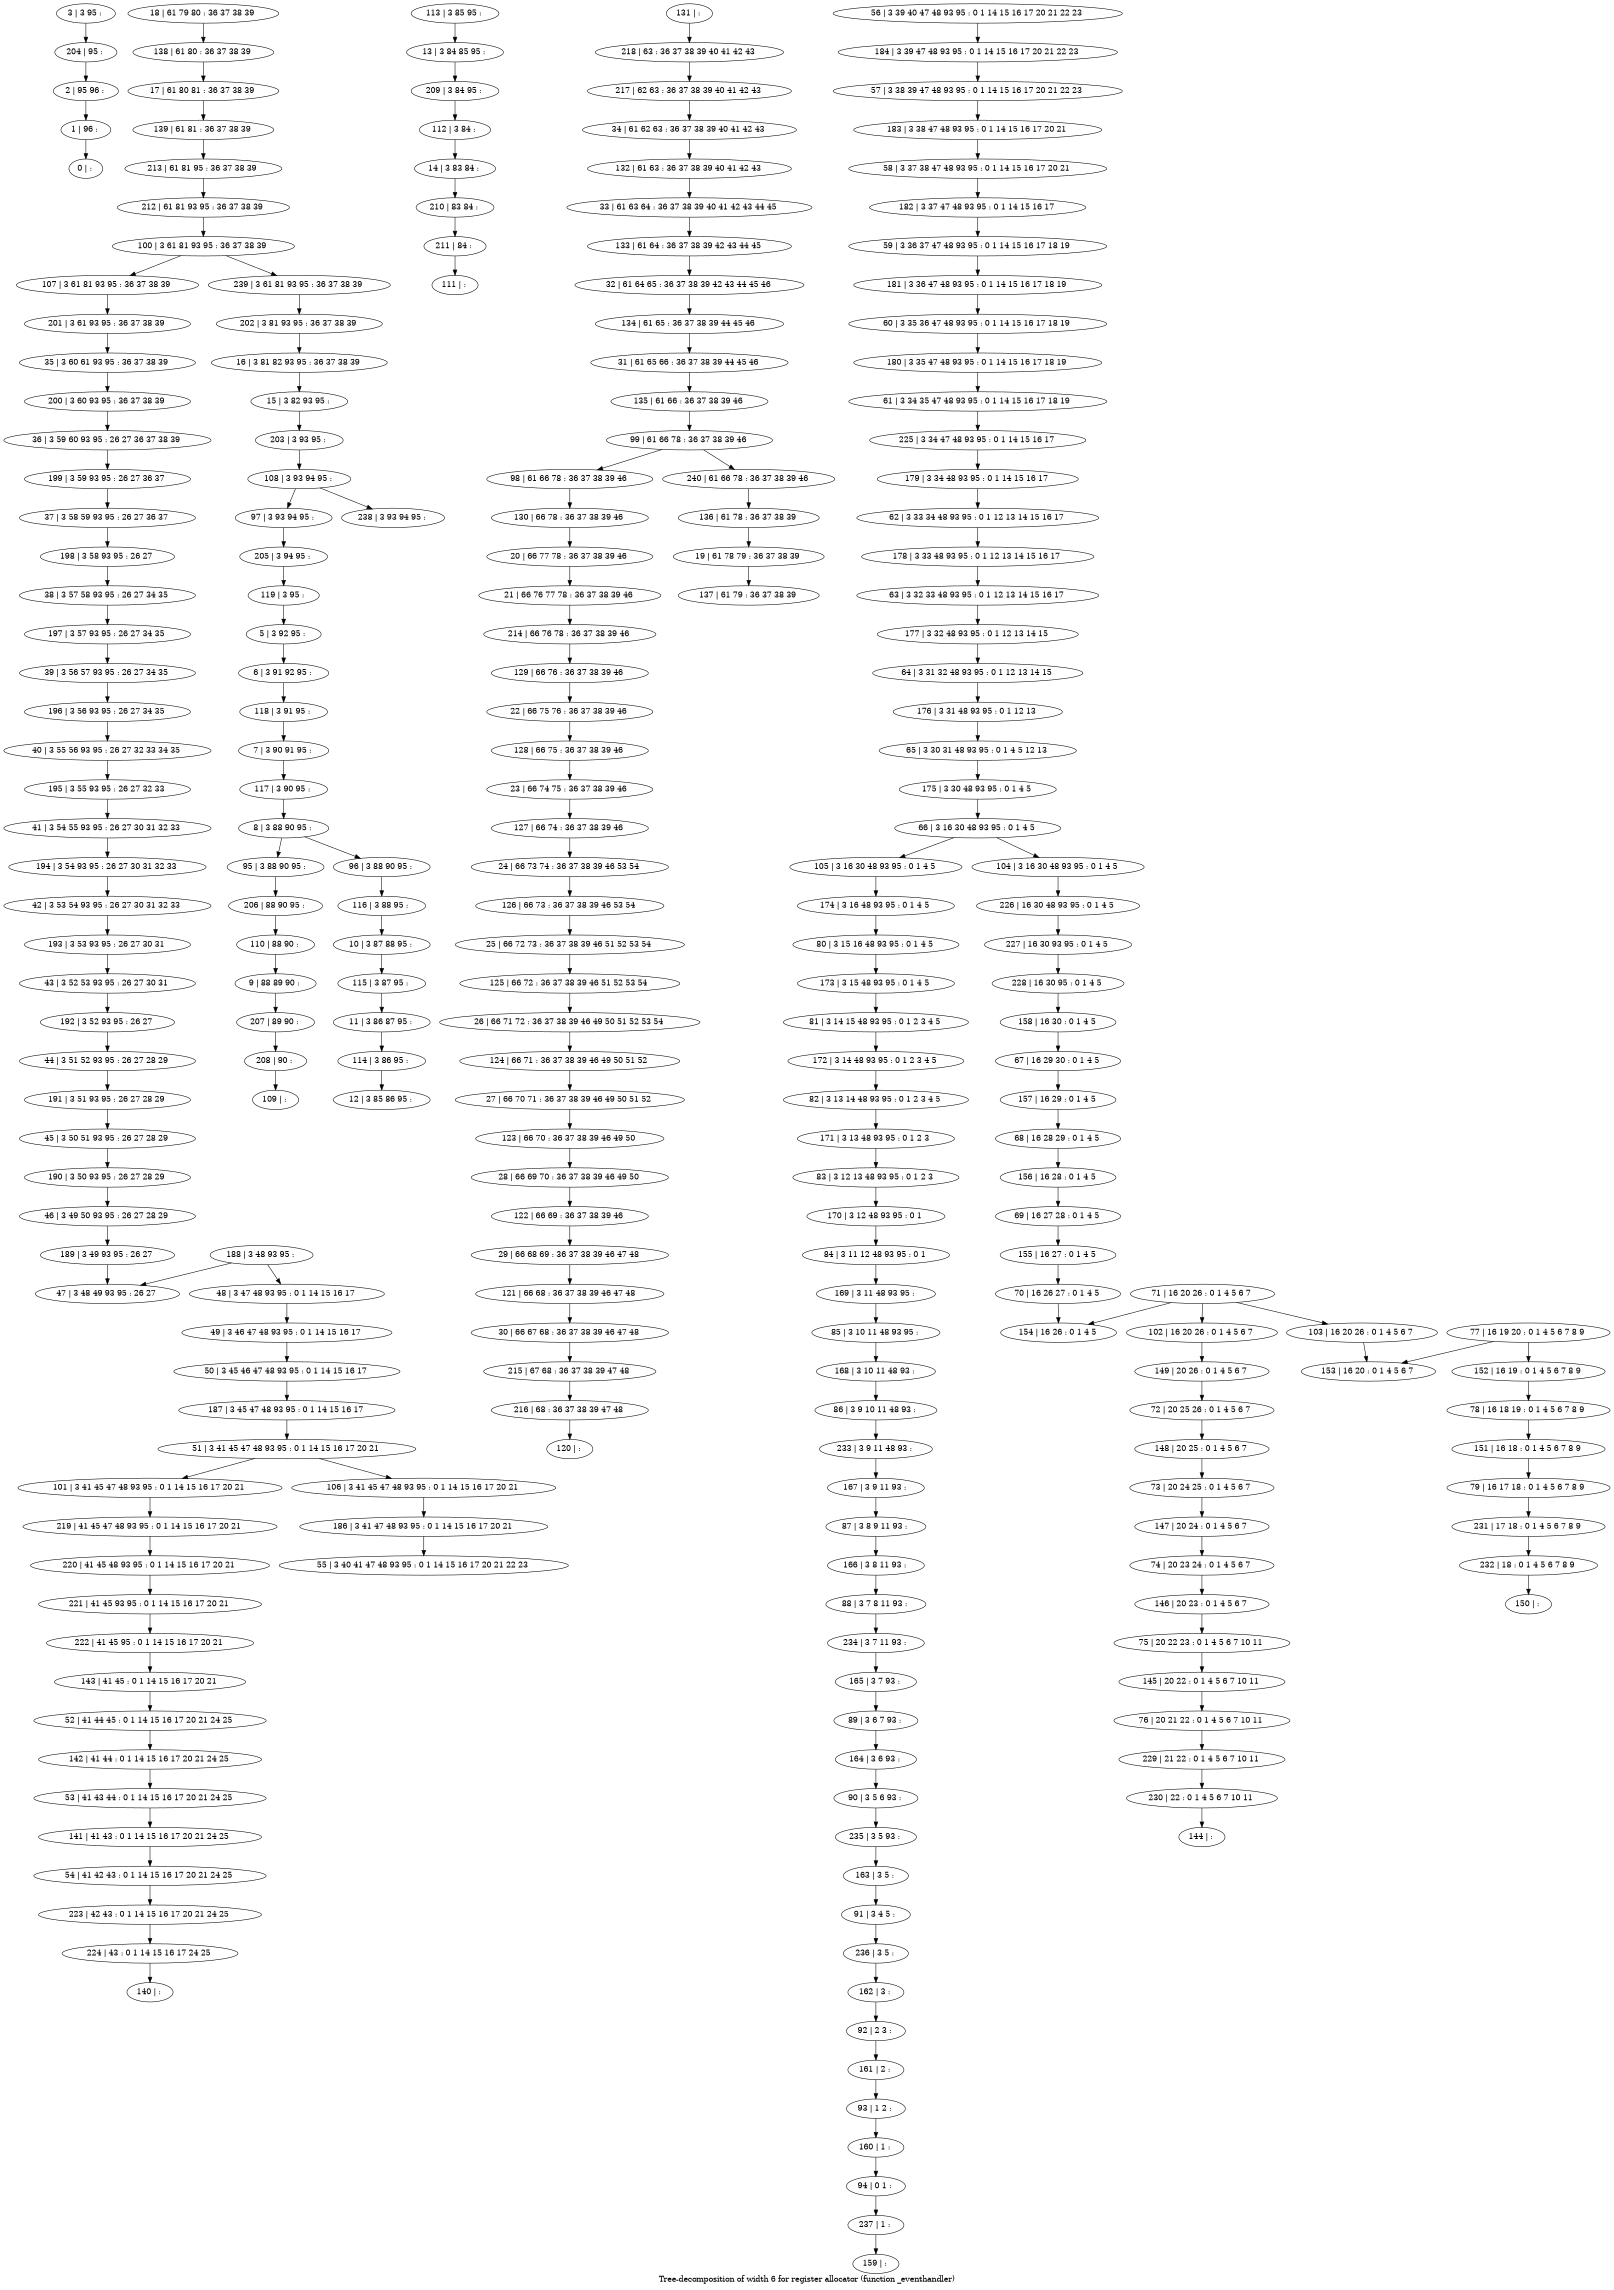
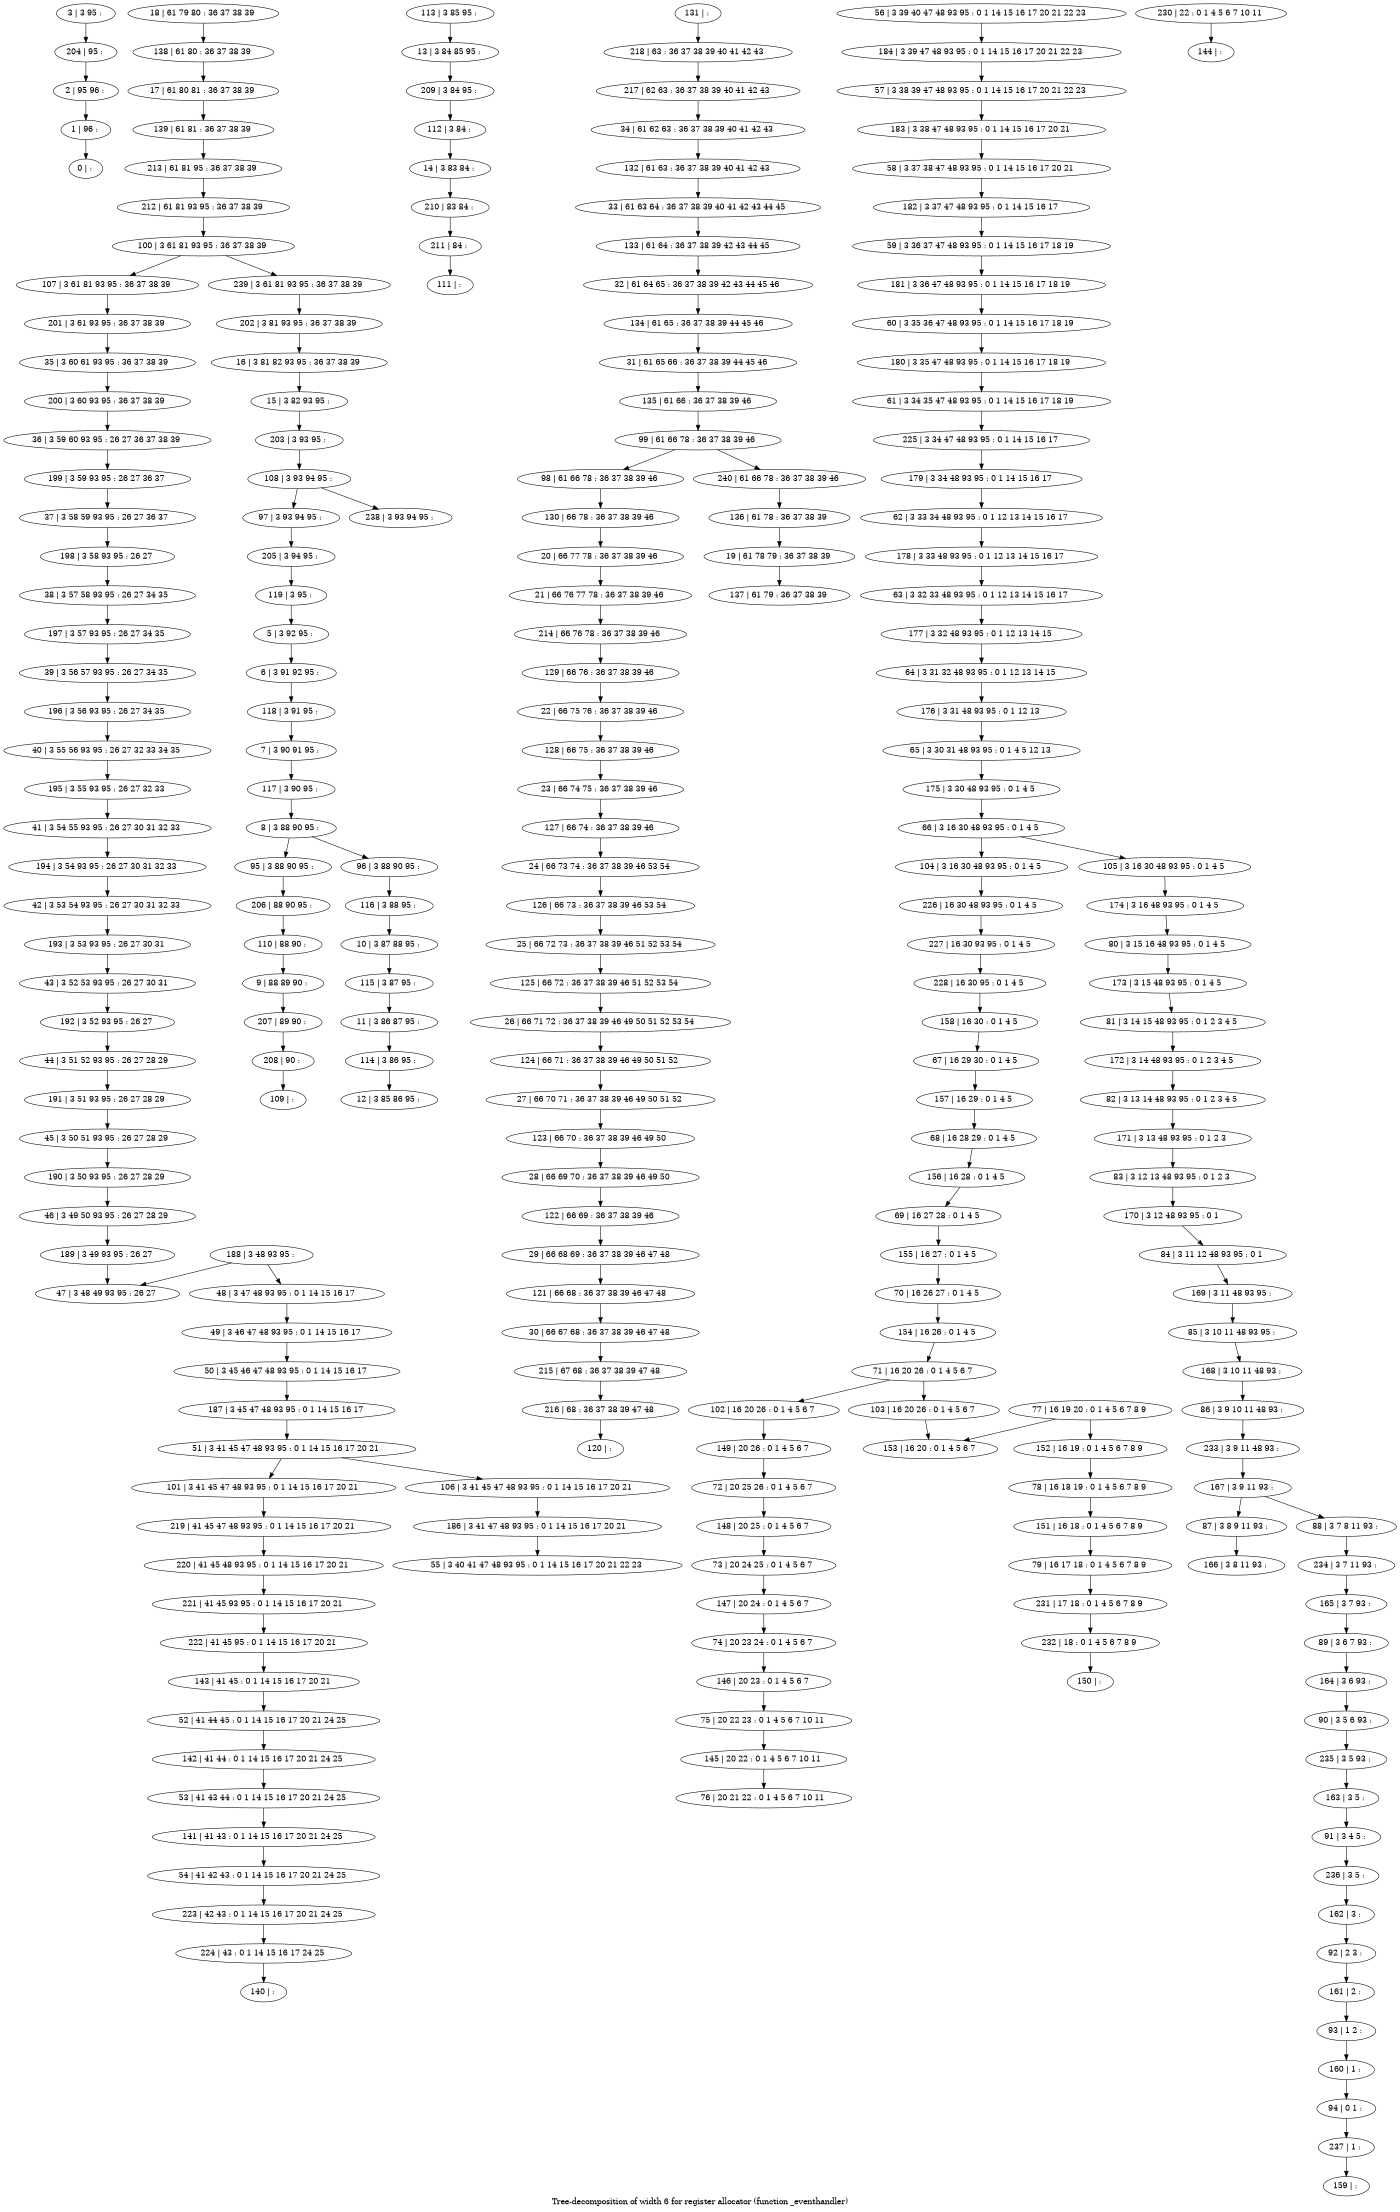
edge "71 | 16 20 26 : 0 1 4 5 6 7" -> "154 | 16 26 : 0 1 4 5": reversed
edge "166 | 3 8 11 93 :" -> "88 | 3 7 8 11 93 :": now "167 | 3 9 11 93 :" -> "88 | 3 7 8 11 93 :"
node "229 | 21 22 : 0 1 4 5 6 7 10 11": removed
